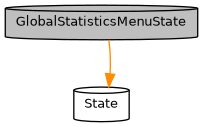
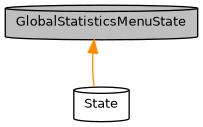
edge "GlobalStatisticsMenuState" -> "State": reversed
